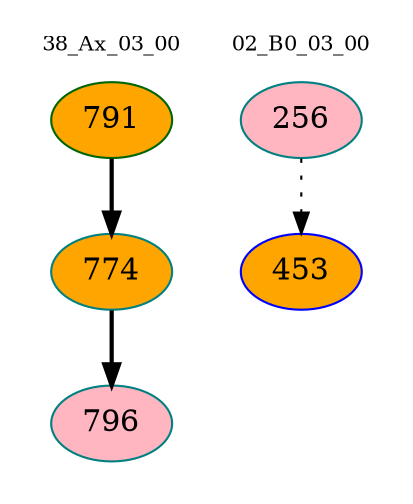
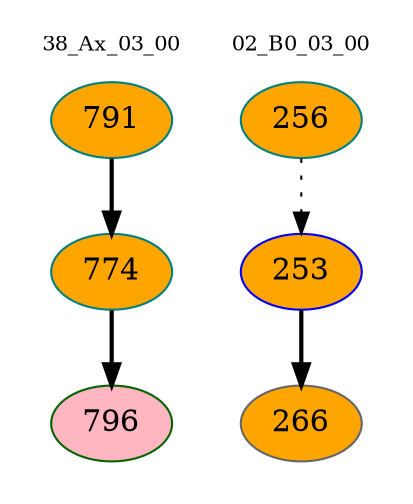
node "791": color darkgreen -> teal
node "256": fillcolor lightpink -> orange
node "453": label "453" -> "253"
node "796": color teal -> darkgreen
node "266": added
